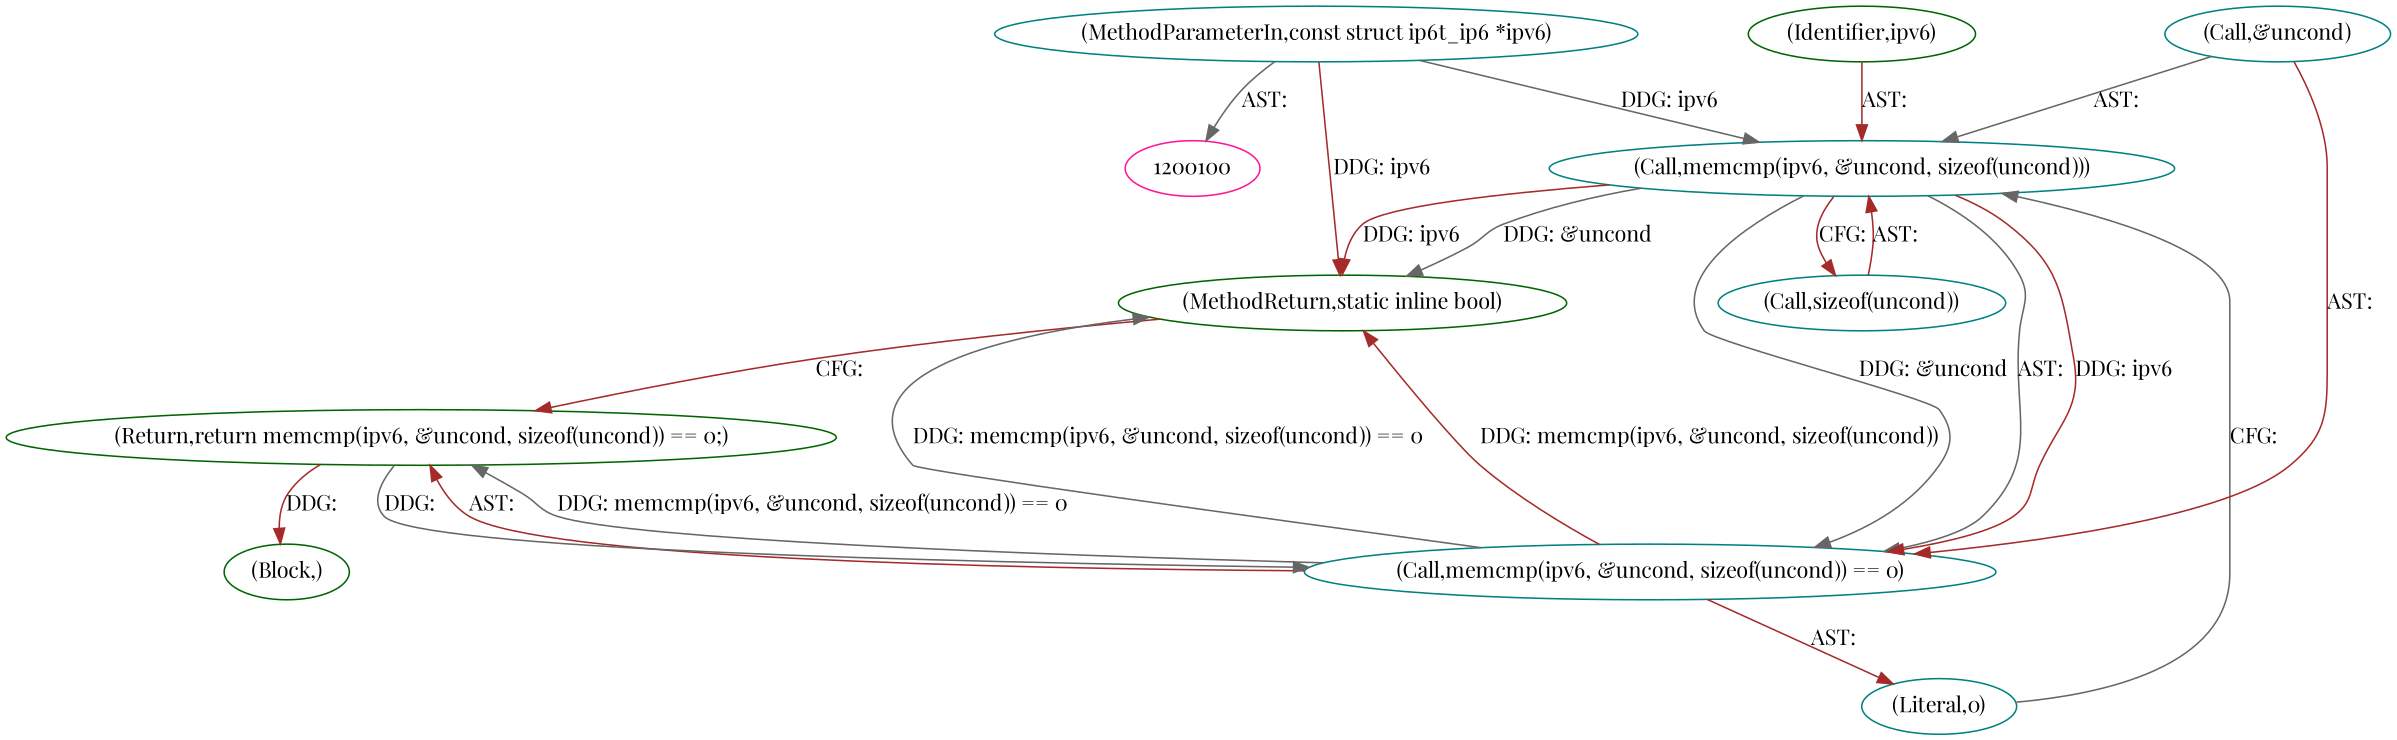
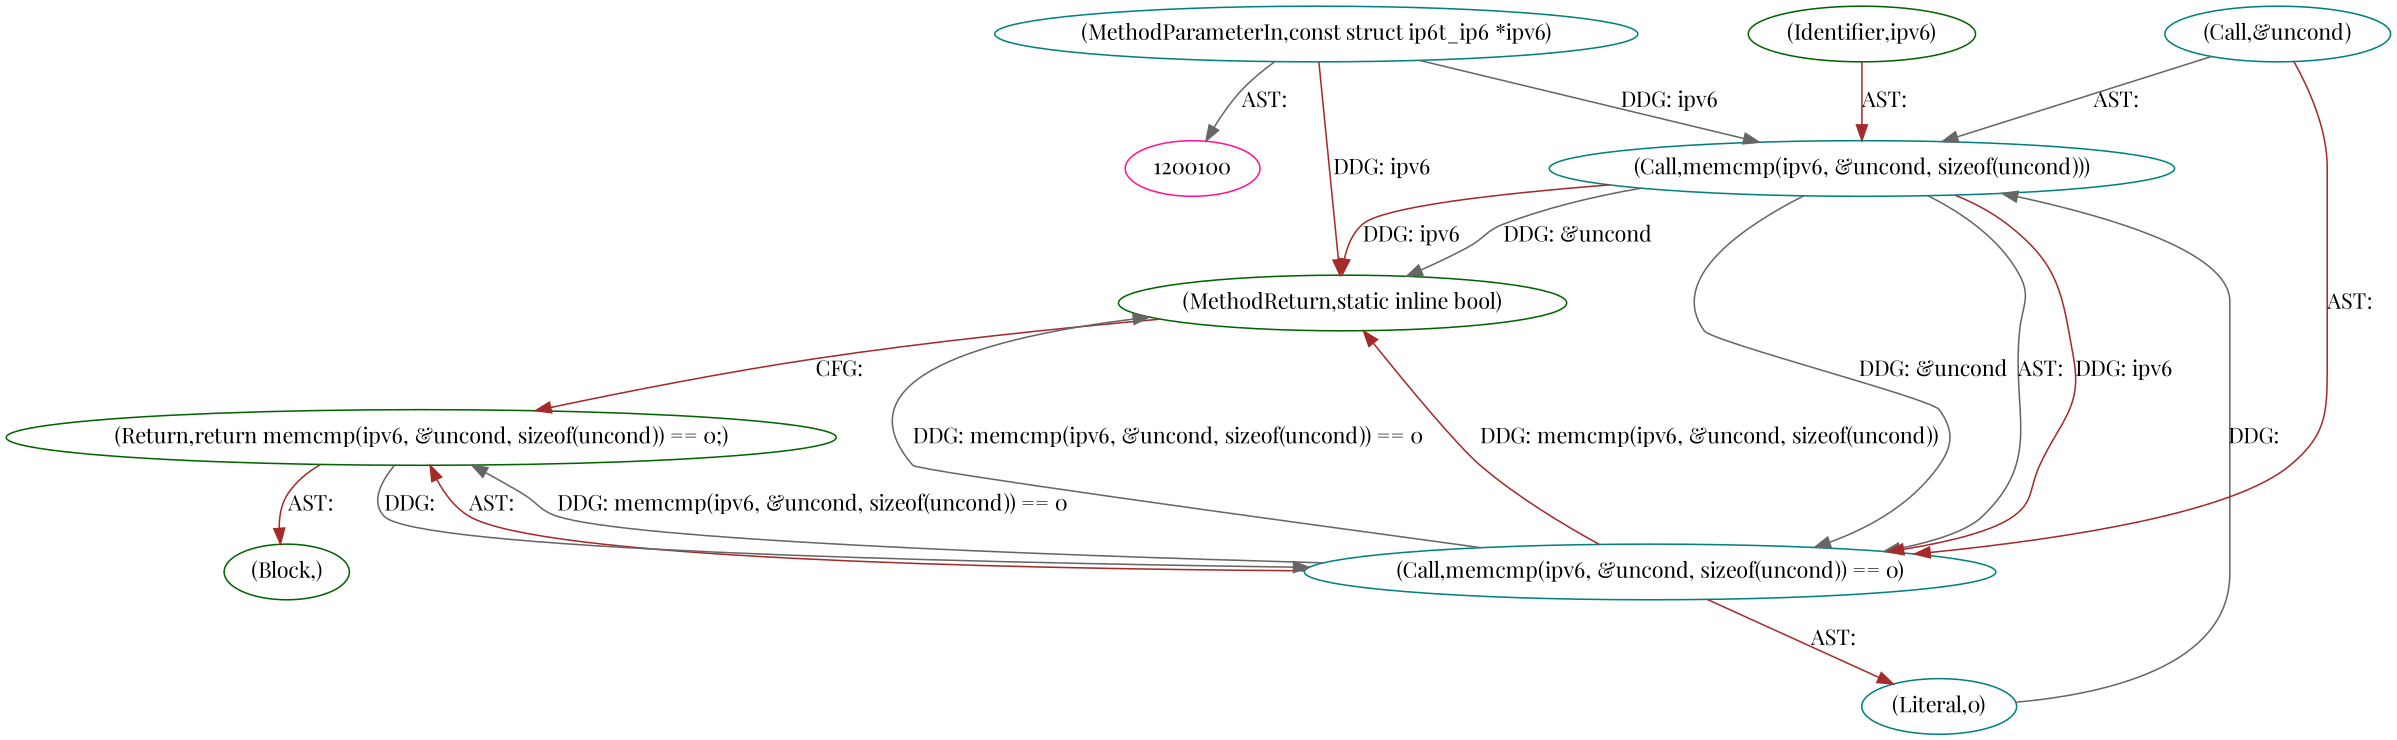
node "(Call,sizeof(uncond))": removed
edge "(Literal,0)" -> "(Call,memcmp(ipv6, &uncond, sizeof(uncond)))": label "CFG: " -> "DDG: "
edge "(Return,return memcmp(ipv6, &uncond, sizeof(uncond)) == 0;)" -> "(Block,)": label "DDG: " -> "AST: "
